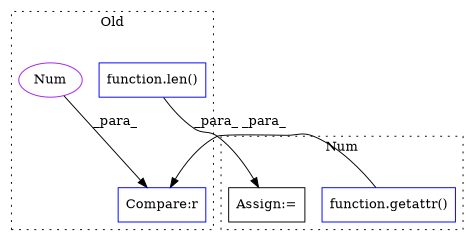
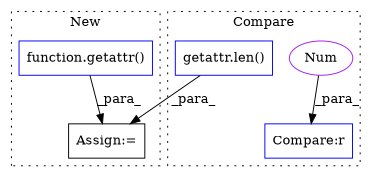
cluster "Old": label "Old" -> "Compare"
node "function.len()": label "function.len()" -> "getattr.len()"
edge "function.getattr()" -> "Compare:r": now "function.getattr()" -> "Assign:="
cluster "Num": label "Num" -> "New"
